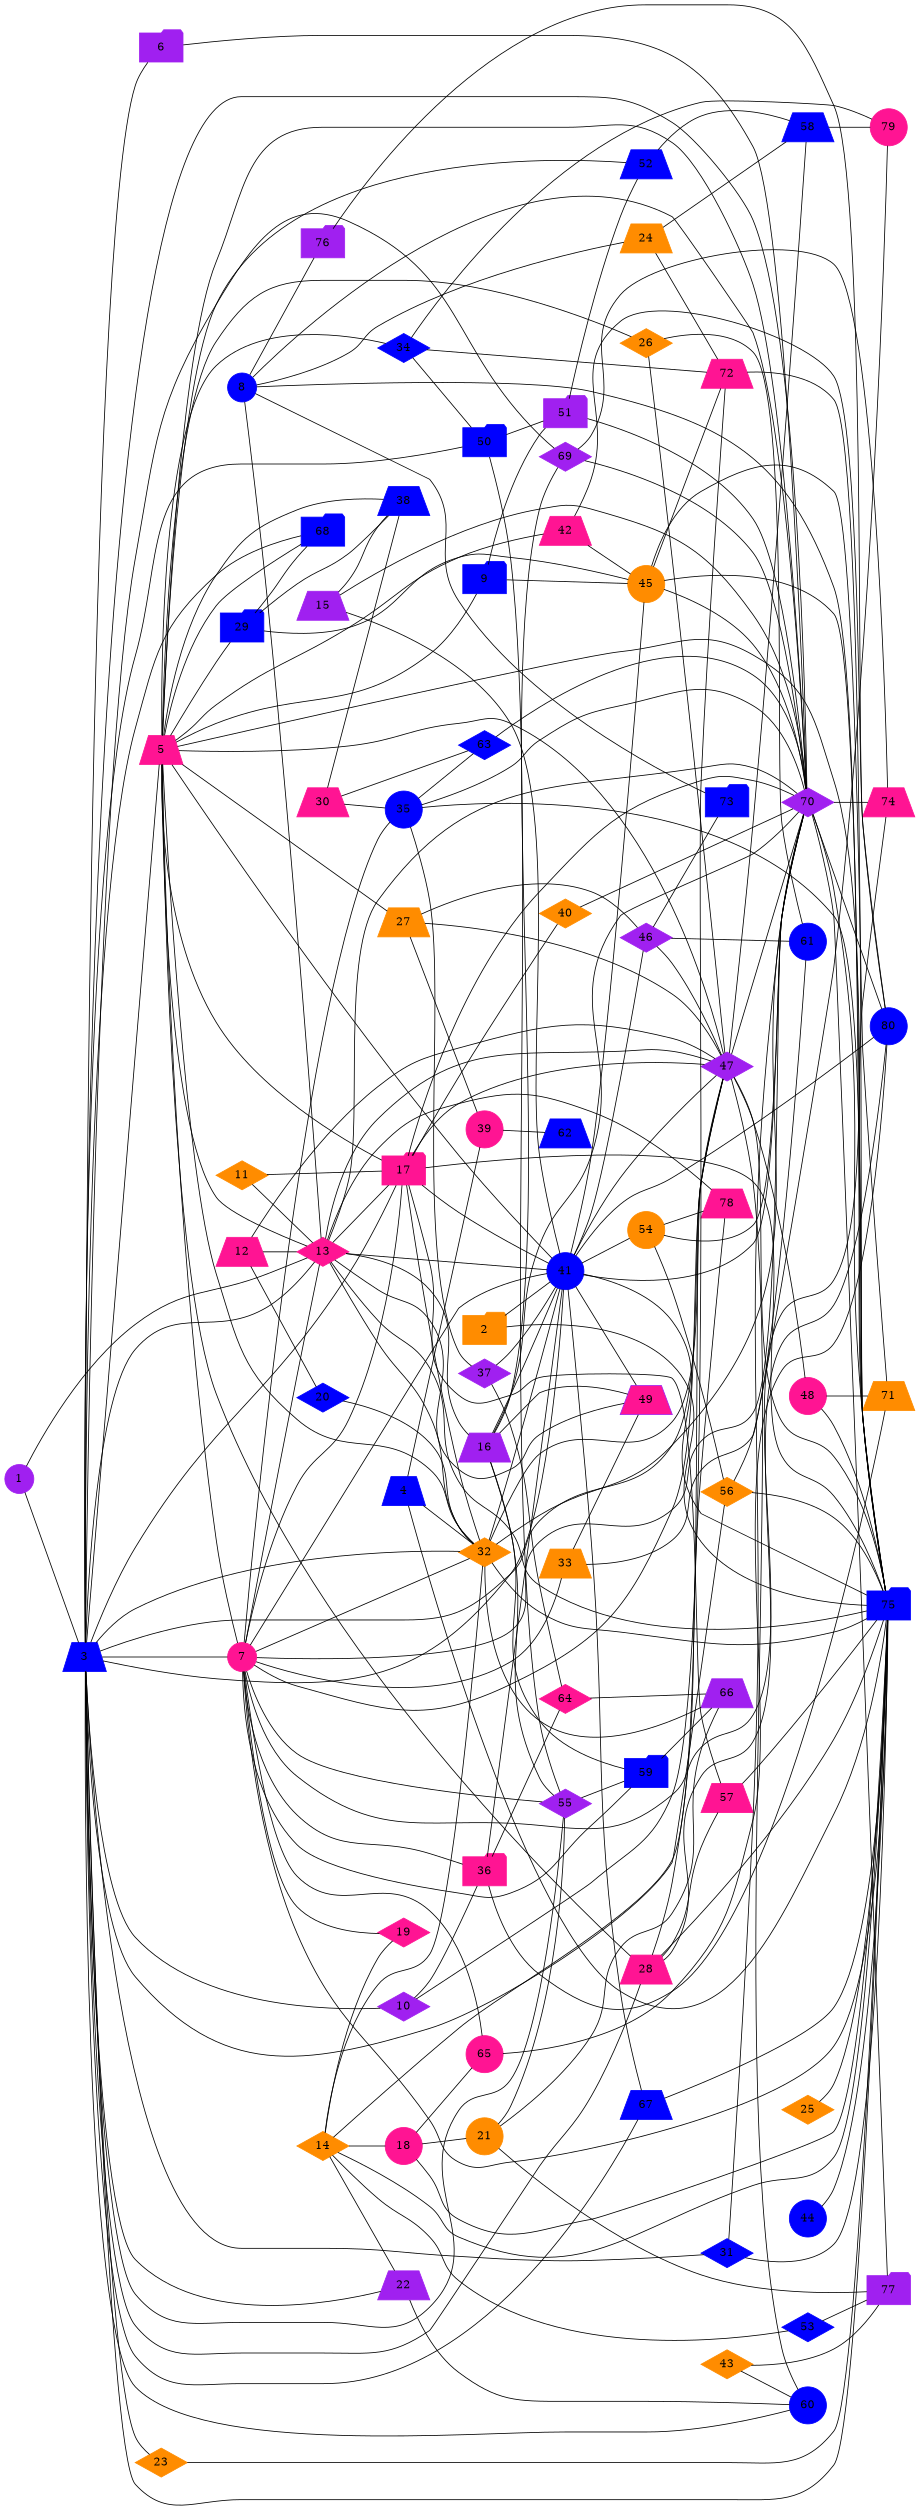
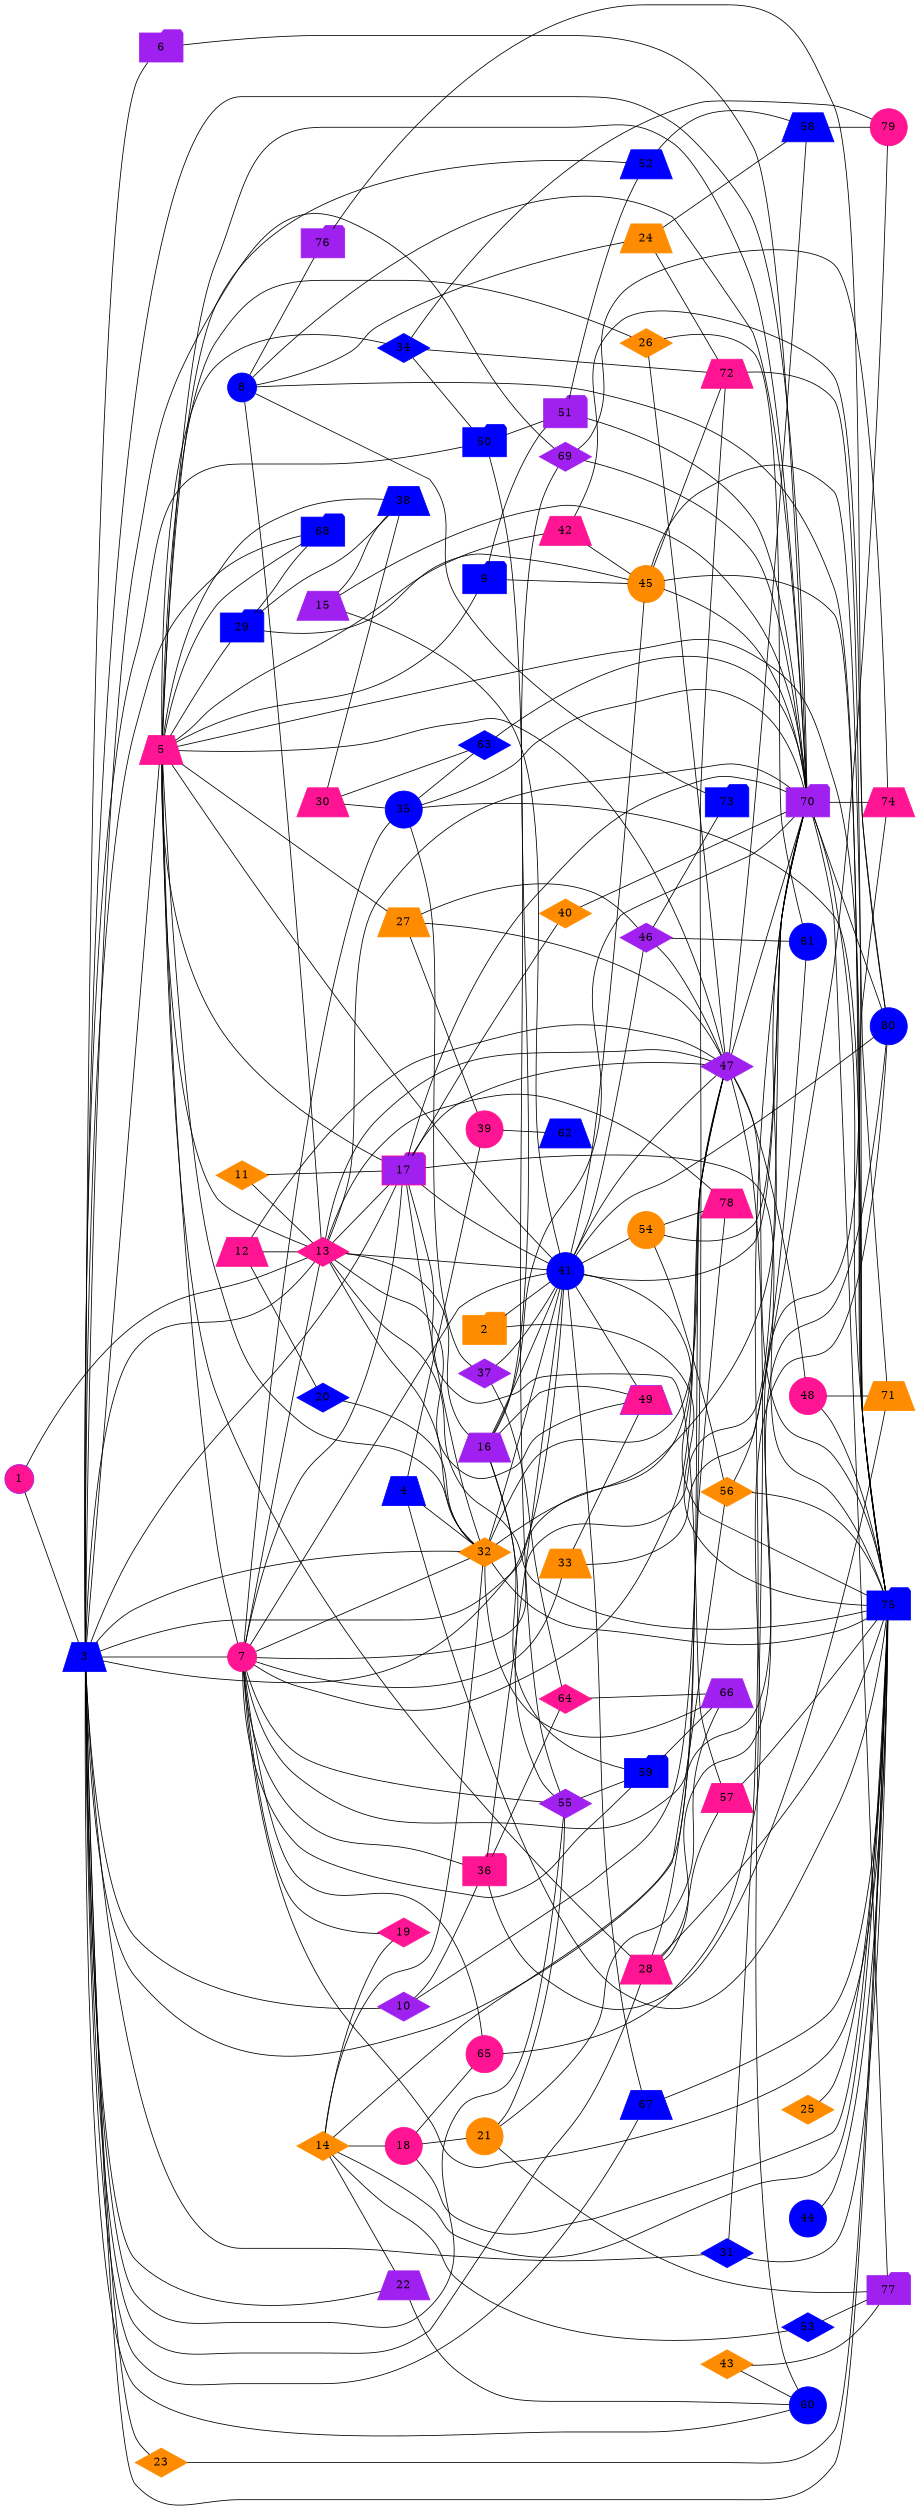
node "70": shape diamond -> folder
node "17": fillcolor deeppink -> purple
node "1": fillcolor purple -> deeppink
